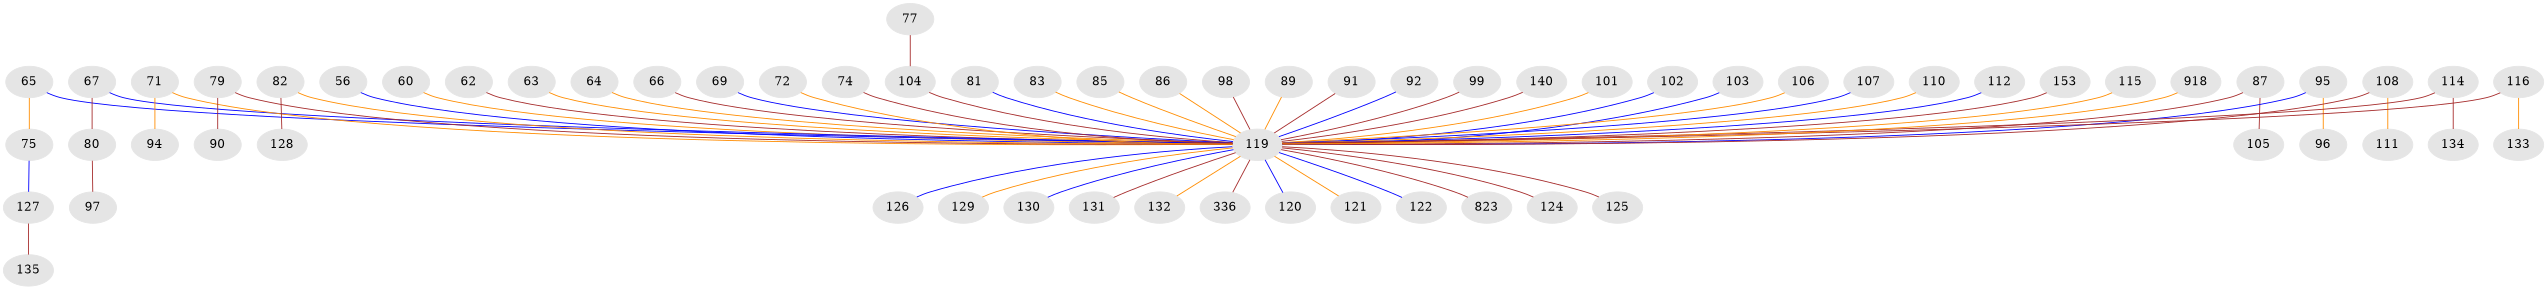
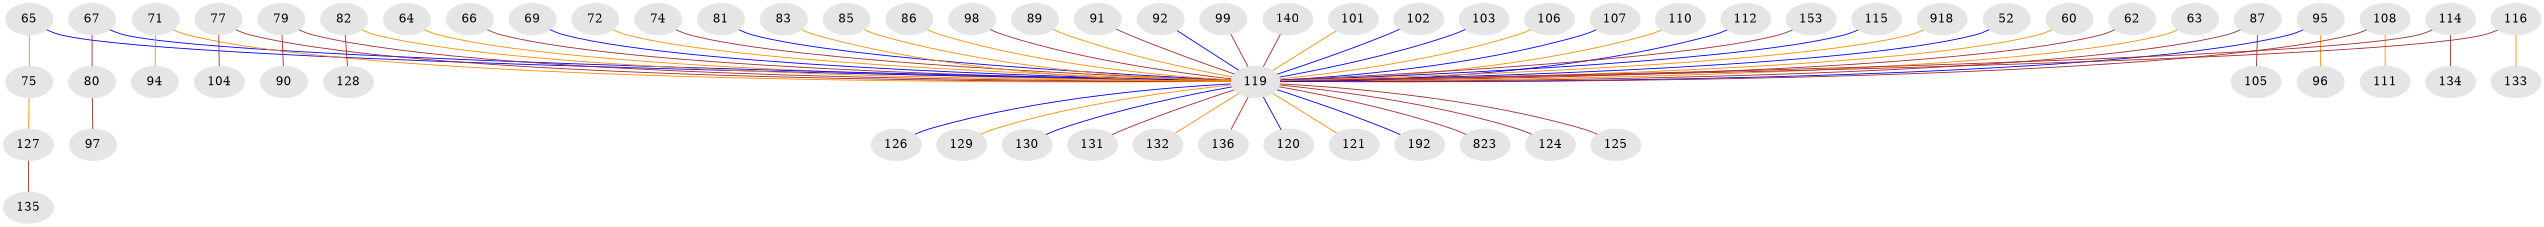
node "56": label "56" -> "52"
edge "104" -- "119": now "77" -- "119"
edge "115" -- "119": color darkorange -> blue
edge "75" -- "127": color blue -> darkorange
node "336": label "336" -> "136"
node "122": label "122" -> "192"
